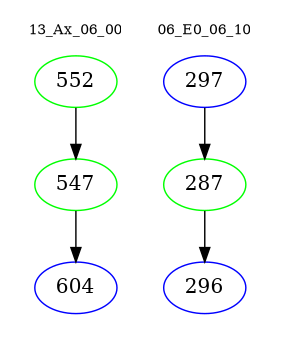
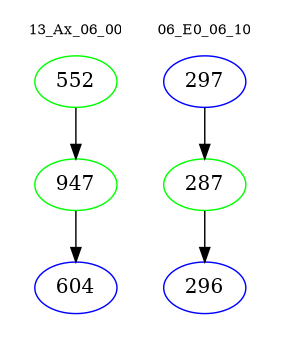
node "547": label "547" -> "947"
